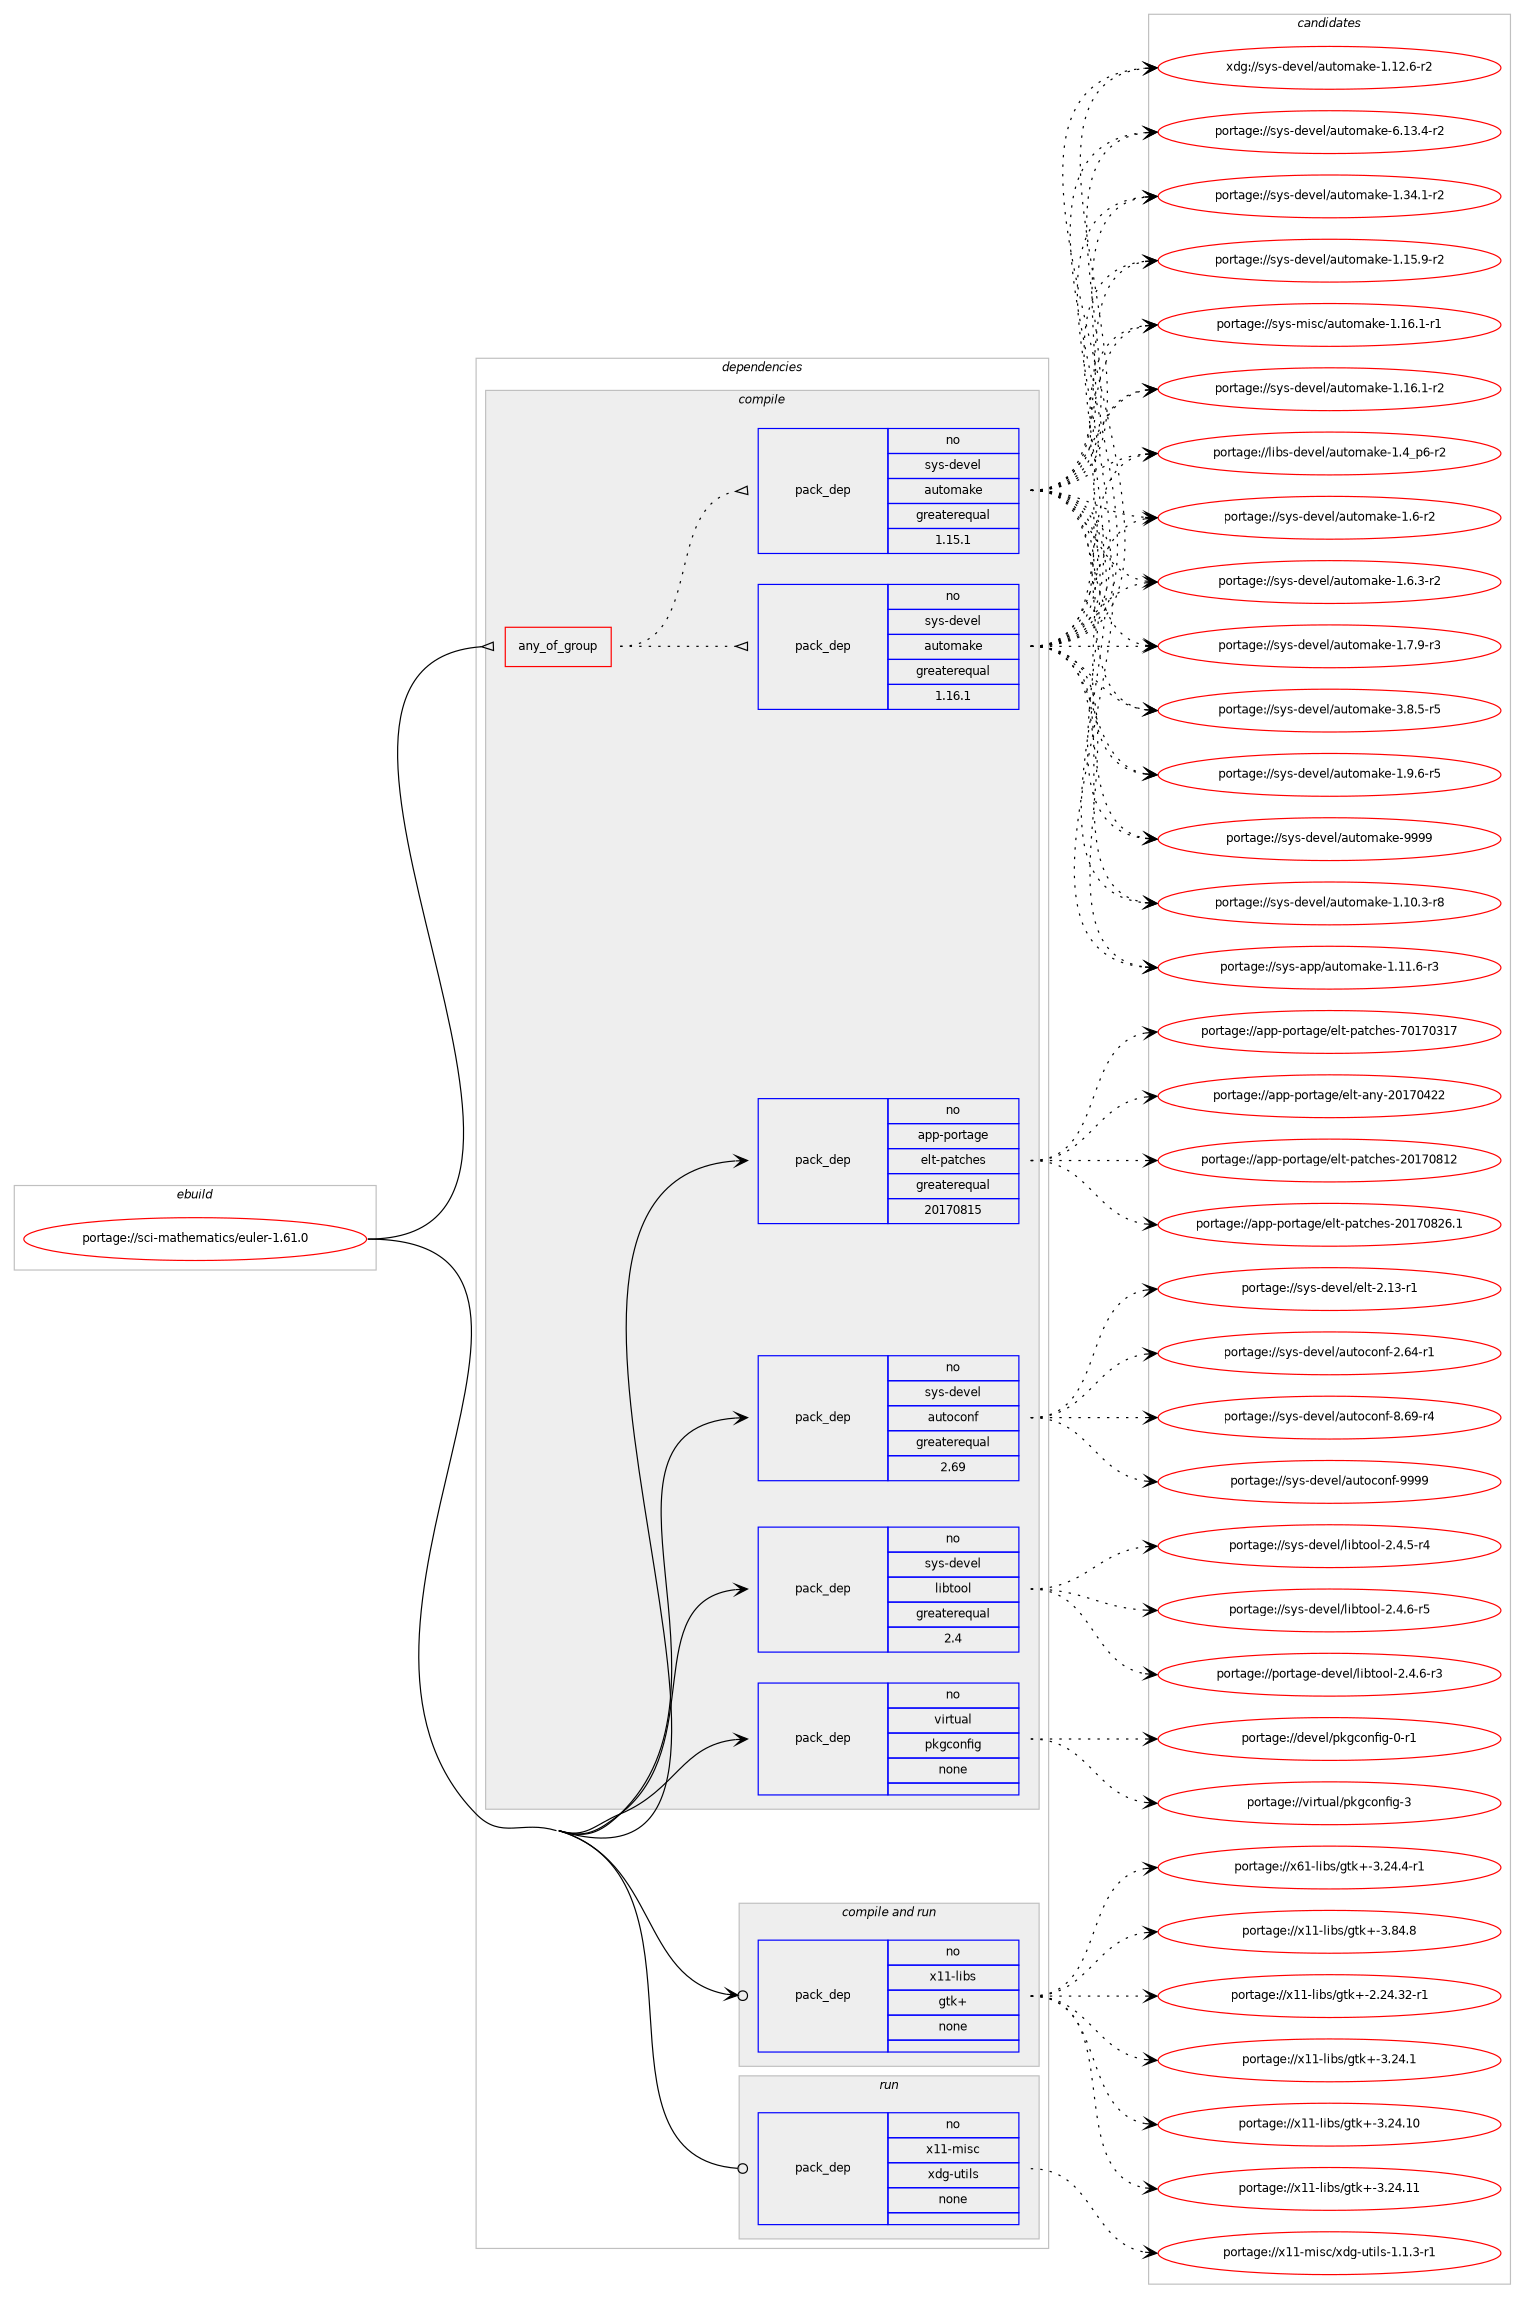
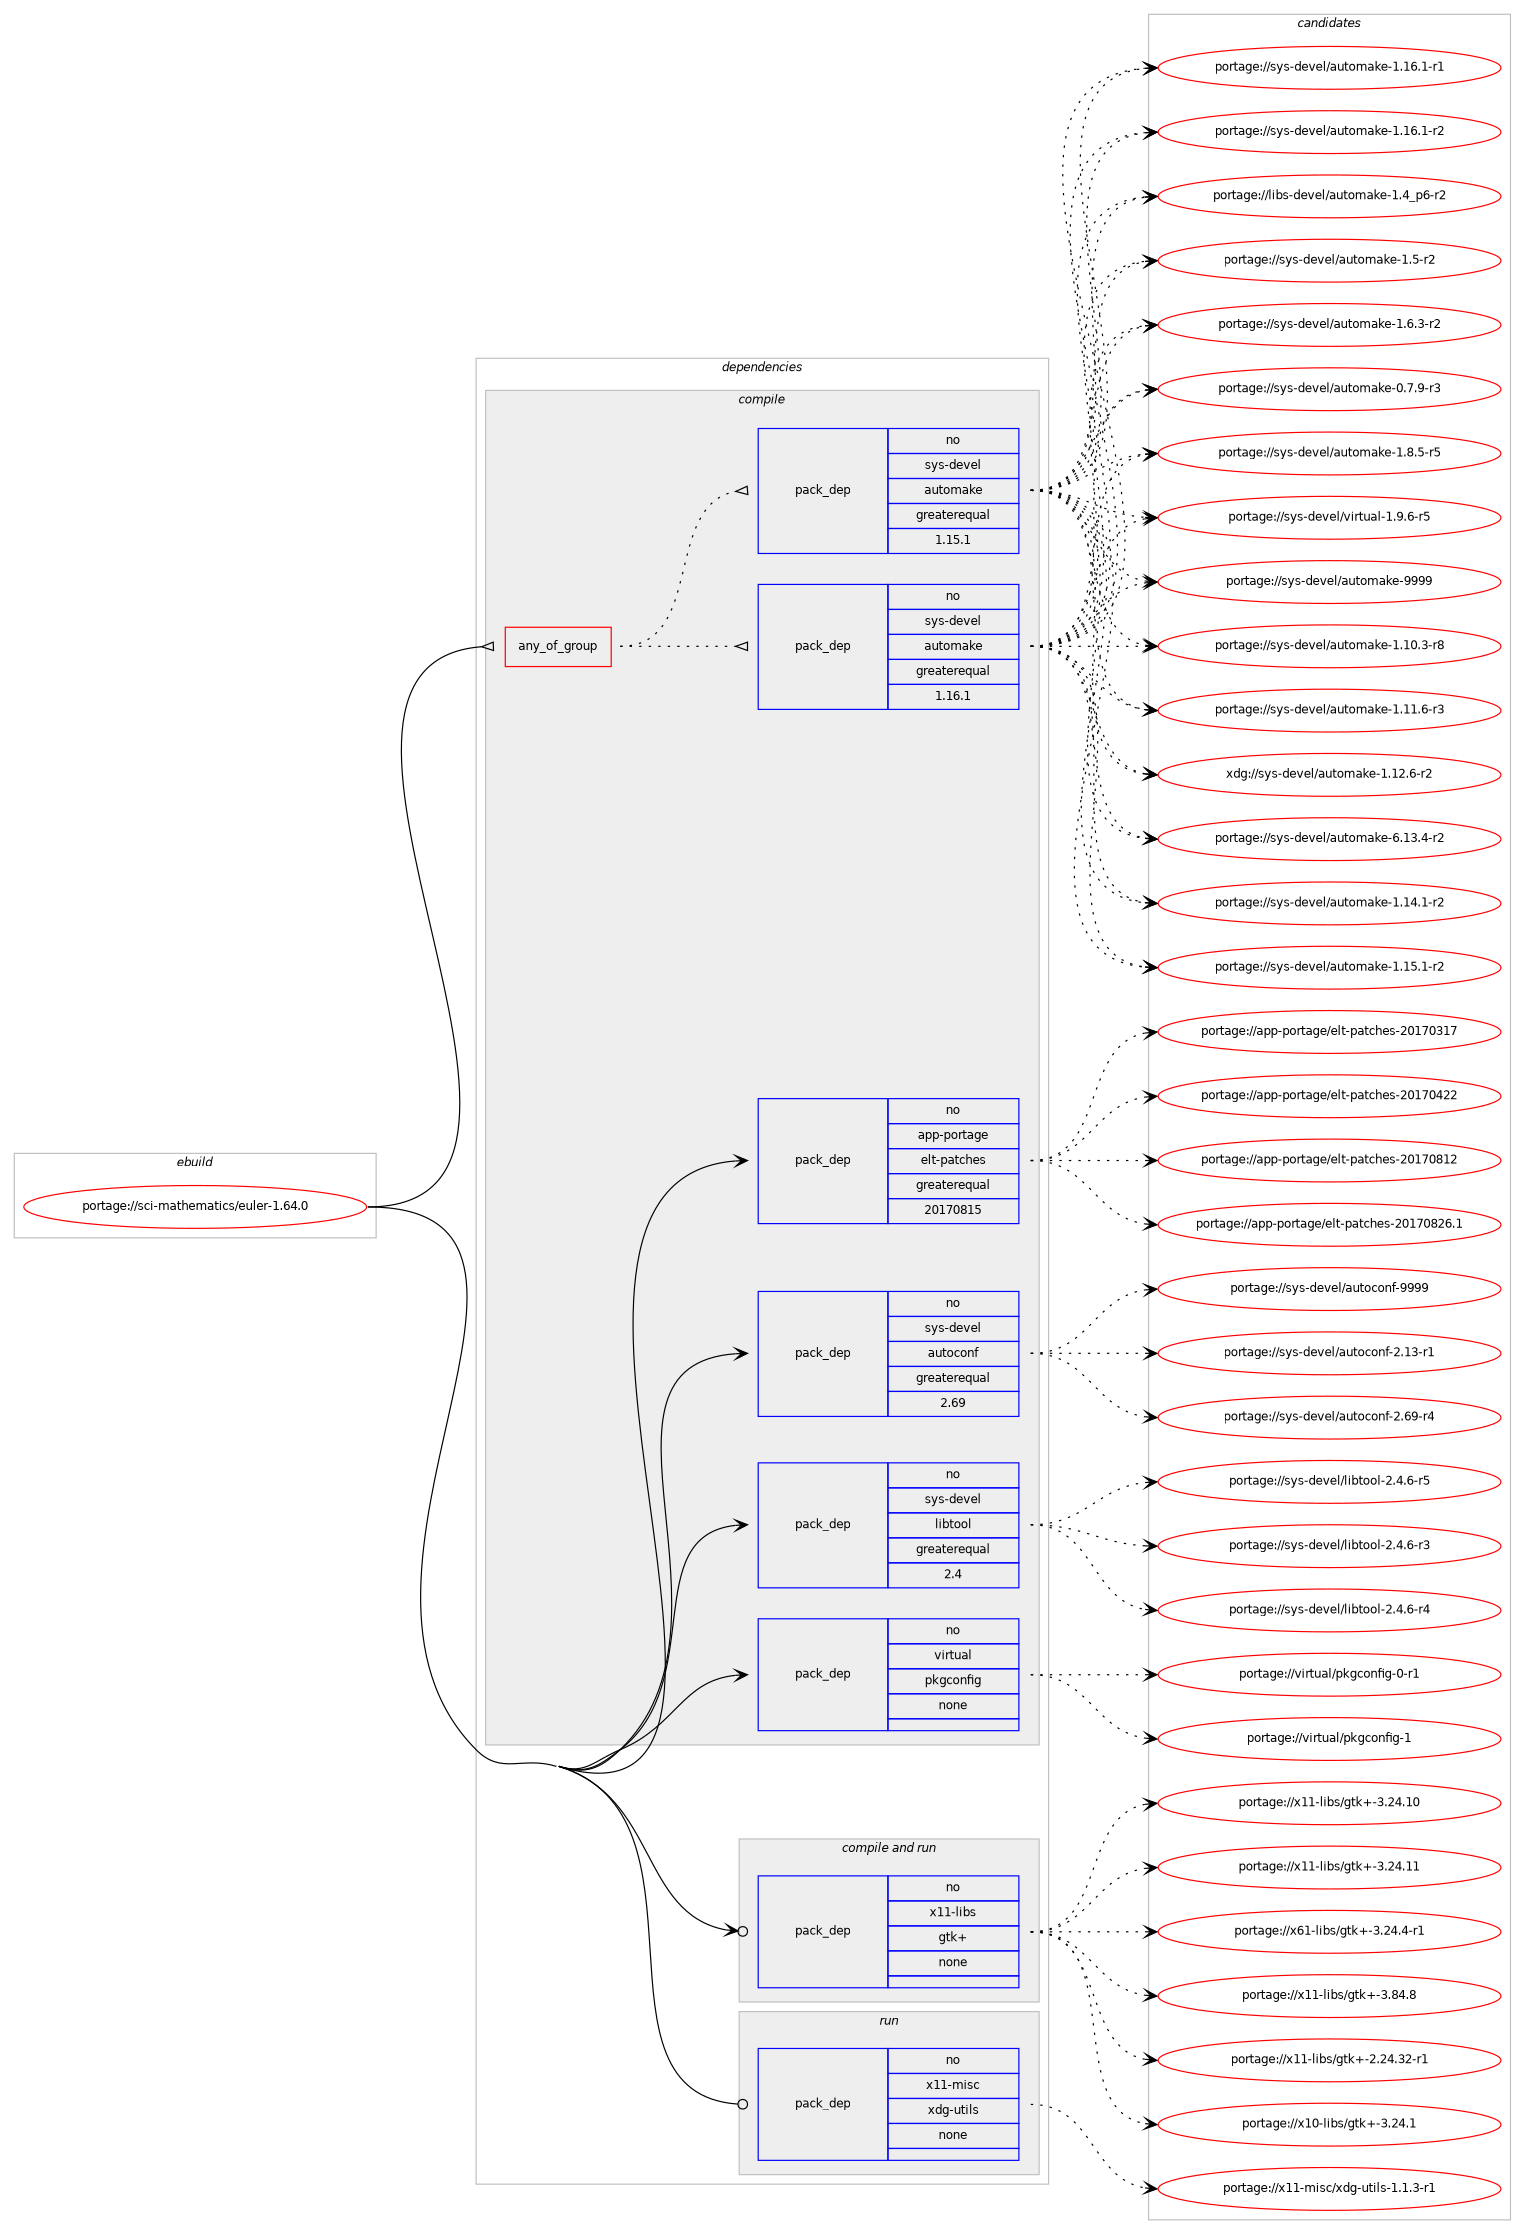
node "portage://sys-devel/automake-1.34.1-r2": label "portage://sys-devel/automake-1.34.1-r2" -> "portage://sys-devel/automake-1.14.1-r2"
node "portage://sys-devel/automake-1.15.9-r2": label "portage://sys-devel/automake-1.15.9-r2" -> "portage://sys-devel/automake-1.15.1-r2"
node "portage://sys-misc/automake-1.16.1-r1": label "portage://sys-misc/automake-1.16.1-r1" -> "portage://sys-devel/automake-1.16.1-r1"
node "portage://sys-devel/automake-1.6-r2": label "portage://sys-devel/automake-1.6-r2" -> "portage://sys-devel/automake-1.5-r2"
node "portage://sys-devel/automake-1.7.9-r3": label "portage://sys-devel/automake-1.7.9-r3" -> "portage://sys-devel/automake-0.7.9-r3"
node "portage://sys-devel/automake-3.8.5-r5": label "portage://sys-devel/automake-3.8.5-r5" -> "portage://sys-devel/automake-1.8.5-r5"
node "portage://sys-devel/automake-1.9.6-r5": label "portage://sys-devel/automake-1.9.6-r5" -> "portage://sys-devel/virtual-1.9.6-r5"
node "portage://sys-app/automake-1.11.6-r3": label "portage://sys-app/automake-1.11.6-r3" -> "portage://sys-devel/automake-1.11.6-r3"
node "portage://app-portage/elt-patches-70170317": label "portage://app-portage/elt-patches-70170317" -> "portage://app-portage/elt-patches-20170317"
node "portage://app-portage/elt-any-20170422": label "portage://app-portage/elt-any-20170422" -> "portage://app-portage/elt-patches-20170422"
node "portage://sci-mathematics/euler-1.61.0": label "portage://sci-mathematics/euler-1.61.0" -> "portage://sci-mathematics/euler-1.64.0"
node "portage://sys-devel/elt-2.13-r1": label "portage://sys-devel/elt-2.13-r1" -> "portage://sys-devel/autoconf-2.13-r1"
node "portage://sys-devel/autoconf-2.64-r1": removed
node "portage://sys-devel/autoconf-8.69-r4": label "portage://sys-devel/autoconf-8.69-r4" -> "portage://sys-devel/autoconf-2.69-r4"
node "portage://sys-devel/libtool-2.4.5-r4": label "portage://sys-devel/libtool-2.4.5-r4" -> "portage://sys-devel/libtool-2.4.6-r4"
node "portage://portage-devel/libtool-2.4.6-r3": label "portage://portage-devel/libtool-2.4.6-r3" -> "portage://sys-devel/libtool-2.4.6-r3"
node "portage://devel/pkgconfig-0-r1": label "portage://devel/pkgconfig-0-r1" -> "portage://virtual/pkgconfig-0-r1"
node "portage://virtual/pkgconfig-3": label "portage://virtual/pkgconfig-3" -> "portage://virtual/pkgconfig-1"
node "portage://x11-libs/gtk+-3.24.1": label "portage://x11-libs/gtk+-3.24.1" -> "portage://x10-libs/gtk+-3.24.1"
